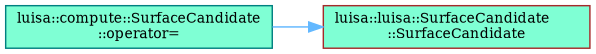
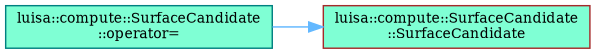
node "luisa::luisa::SurfaceCandidate ::SurfaceCandidate": label "luisa::luisa::SurfaceCandidate ::SurfaceCandidate" -> "luisa::compute::SurfaceCandidate ::SurfaceCandidate"
